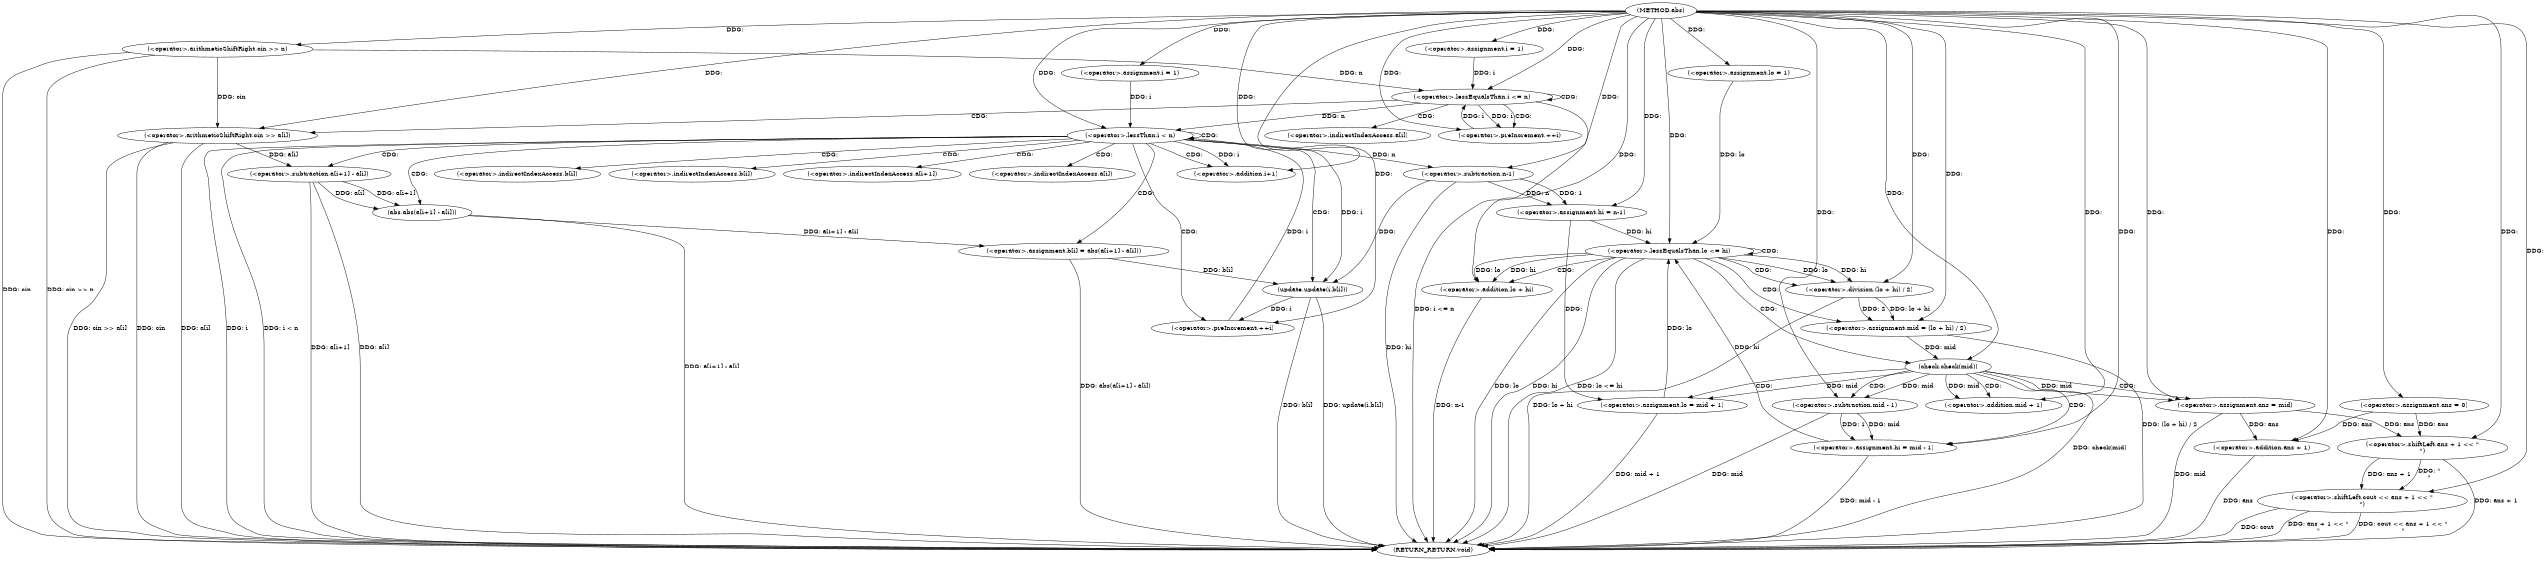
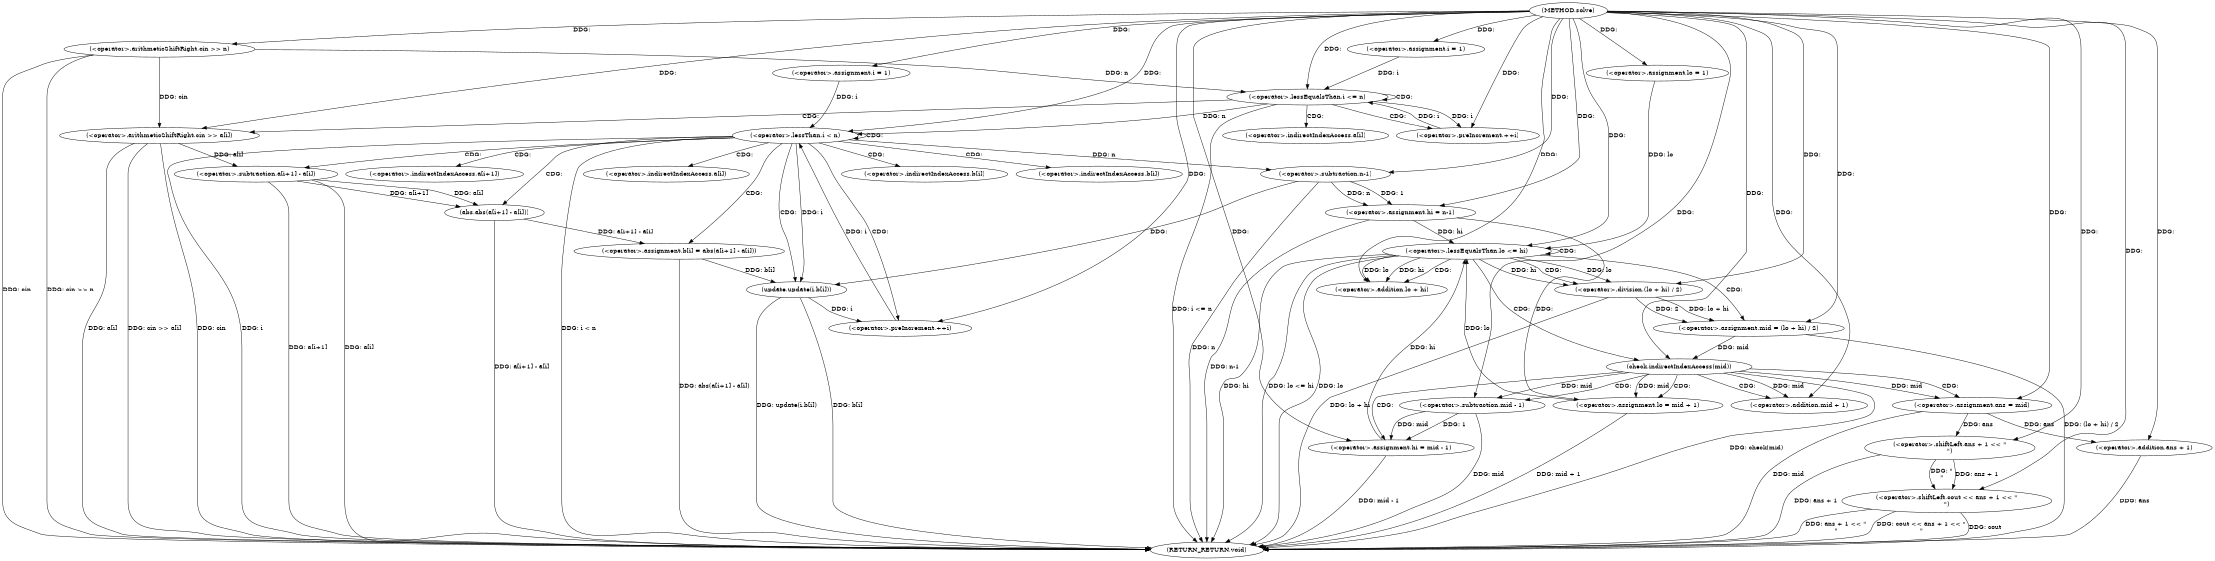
node "(METHOD,abs)": label "(METHOD,abs)" -> "(METHOD,solve)"
node "(<operator>.addition,i+1)": removed
edge "(<operator>.subtraction,n-1)" -> "(RETURN_RETURN,void)": label "DDG: hi" -> "DDG: n"
node "(check,check(mid))": label "(check,check(mid))" -> "(check,indirectIndexAccess(mid))"
node "(<operator>.assignment,ans = 0)": removed
edge "(<operator>.addition,lo + hi)" -> "(RETURN_RETURN,void)": now "(<operator>.assignment,hi = n-1)" -> "(RETURN_RETURN,void)"
